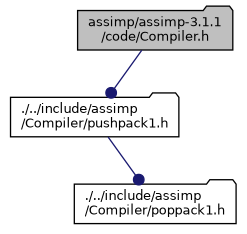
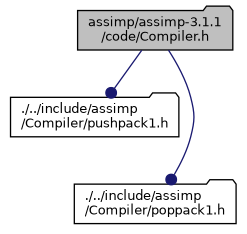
edge "./../include/assimp /Compiler/pushpack1.h" -> "./../include/assimp /Compiler/poppack1.h": now "assimp/assimp-3.1.1 /code/Compiler.h" -> "./../include/assimp /Compiler/poppack1.h"
